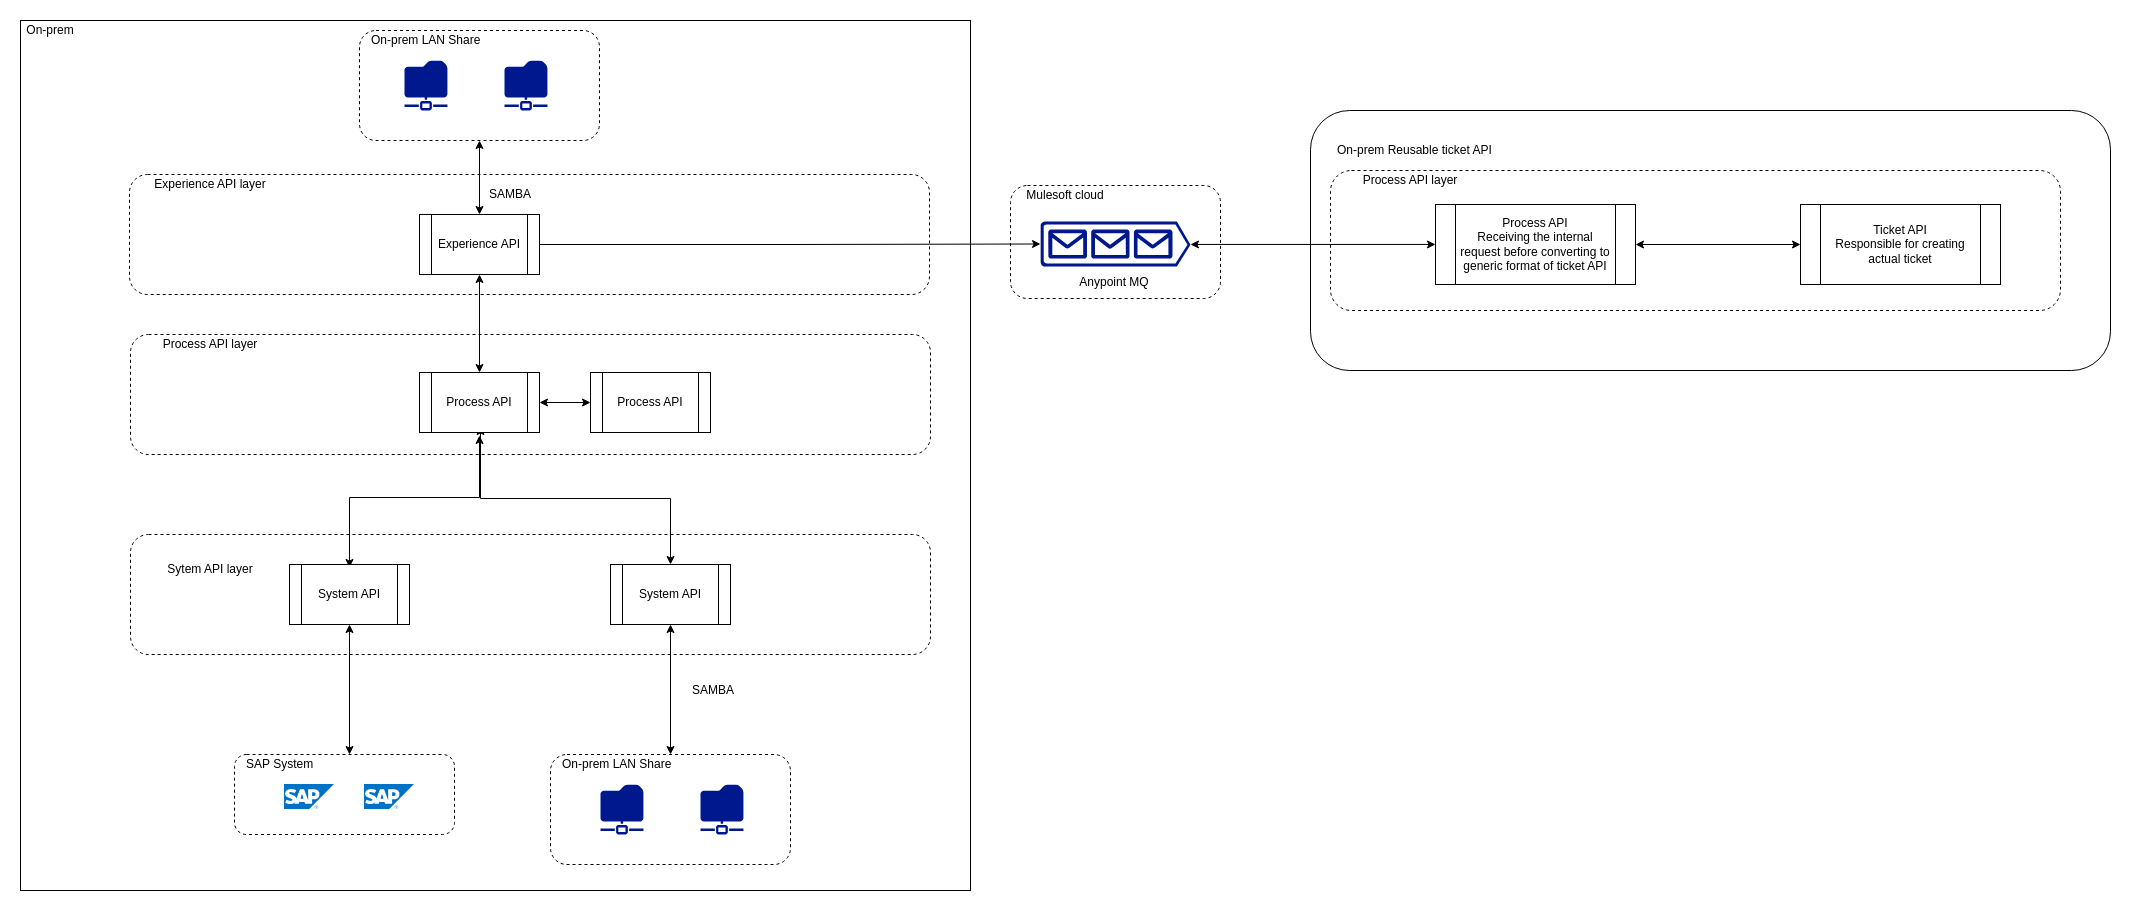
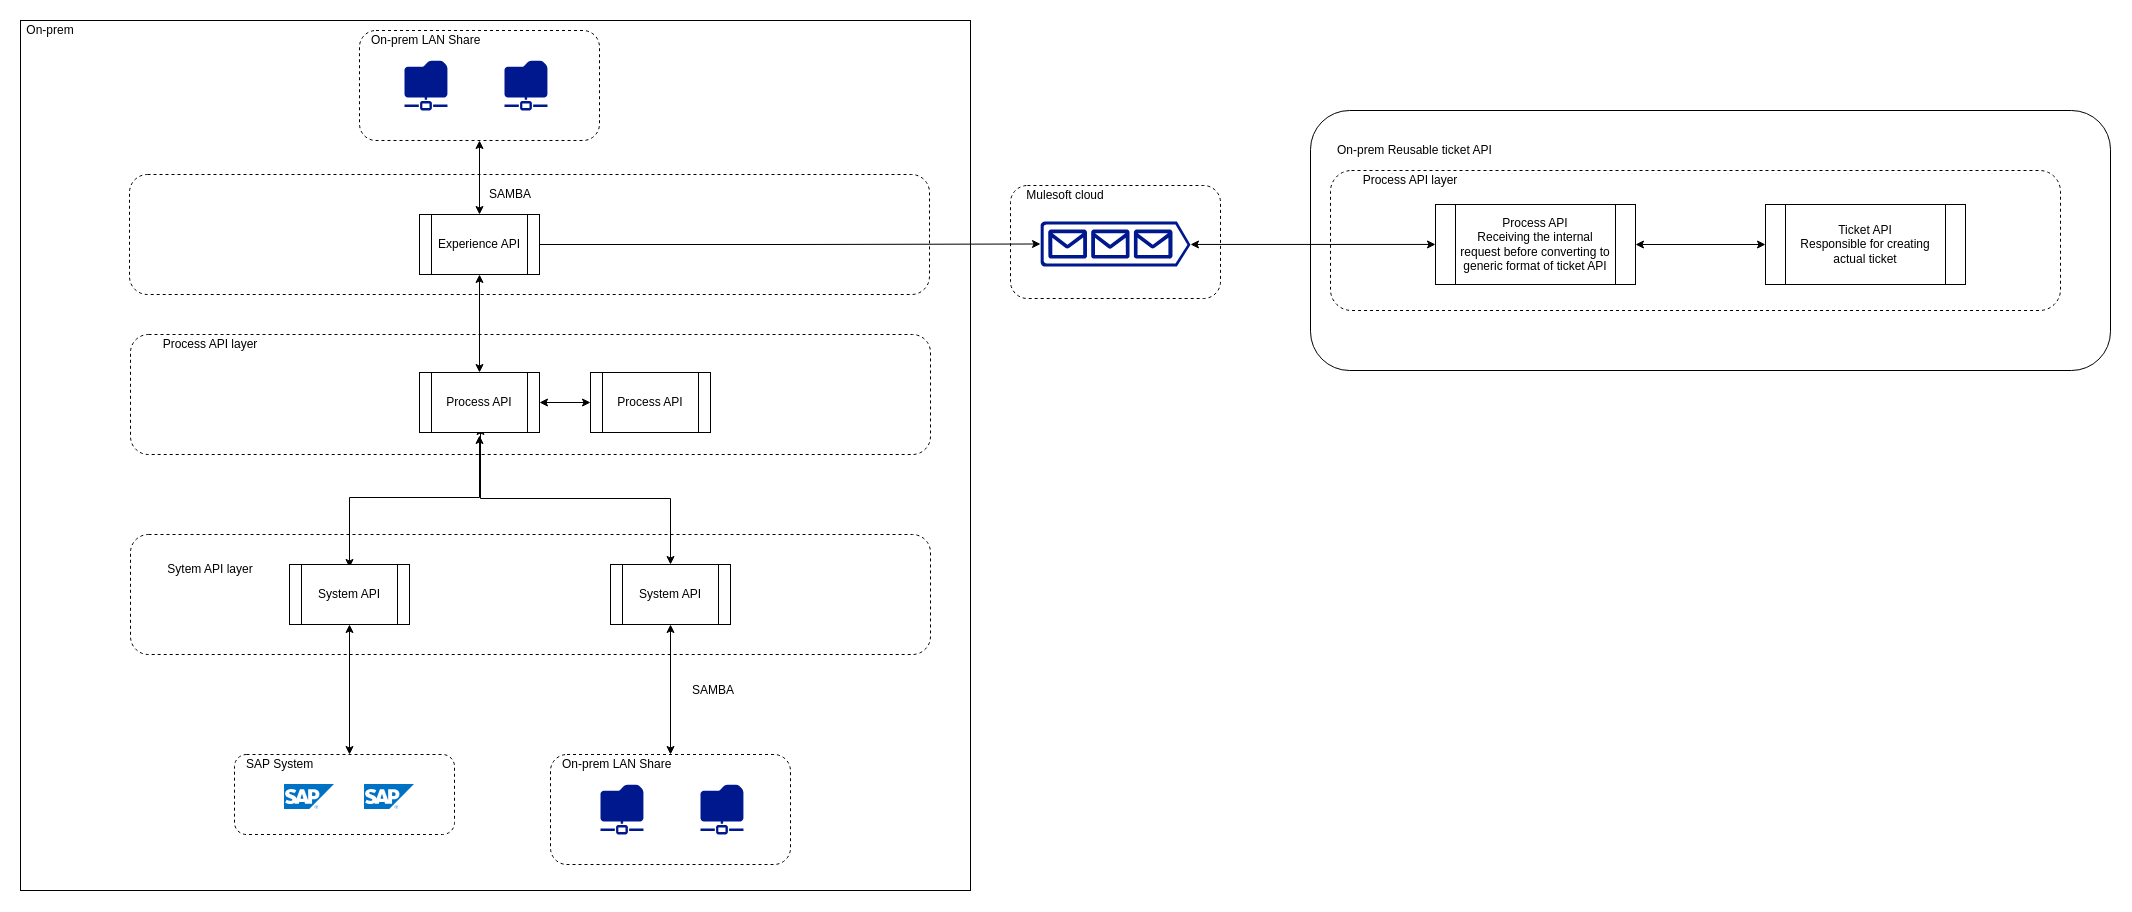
node "Experience API layer": removed
node "Ticket API Responsible for creating actual ticket": moved (1901, 245) -> (1866, 245)
node "Anypoint MQ": removed
